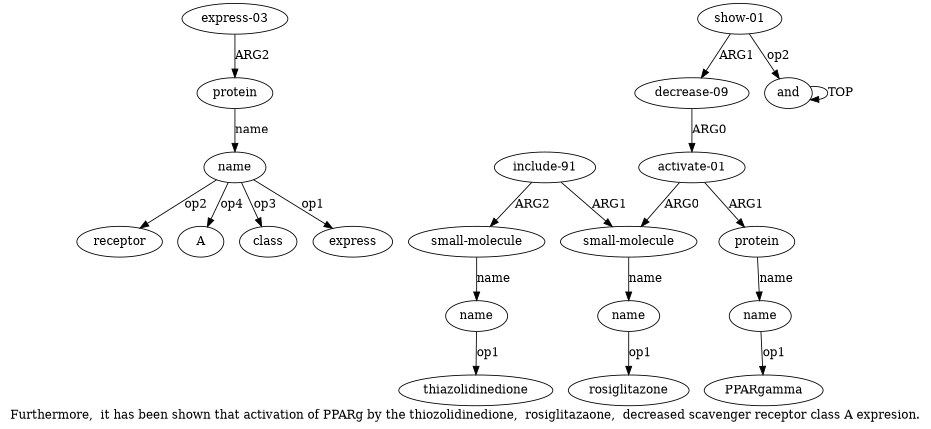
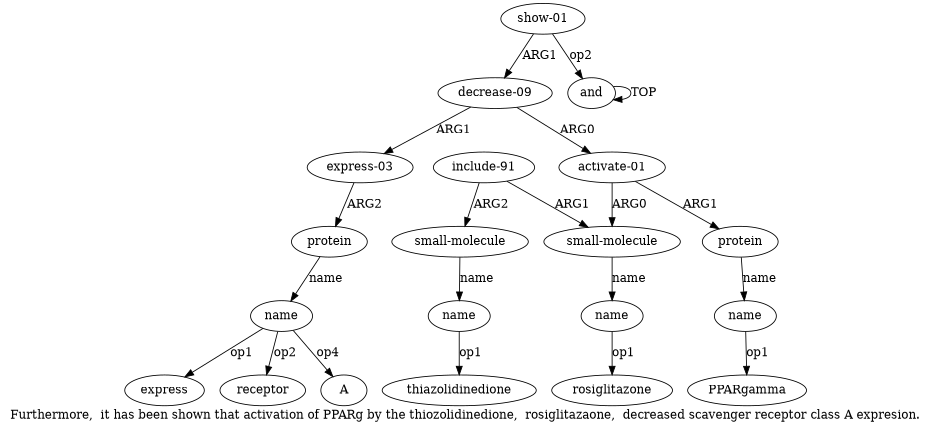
edge "decrease-09" -> "express-03": added, label "ARG1"
node "class": removed
